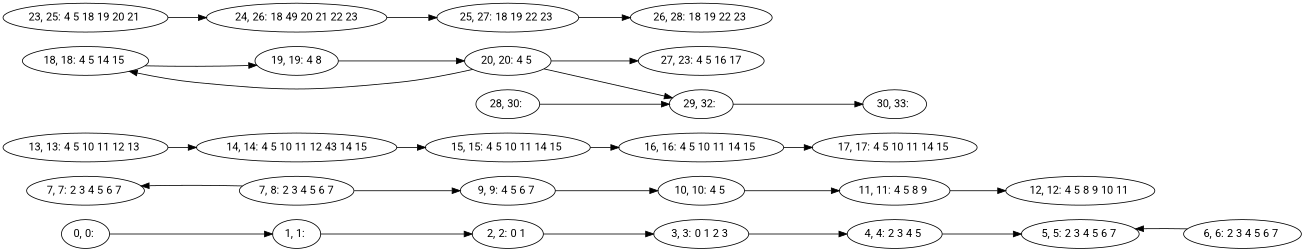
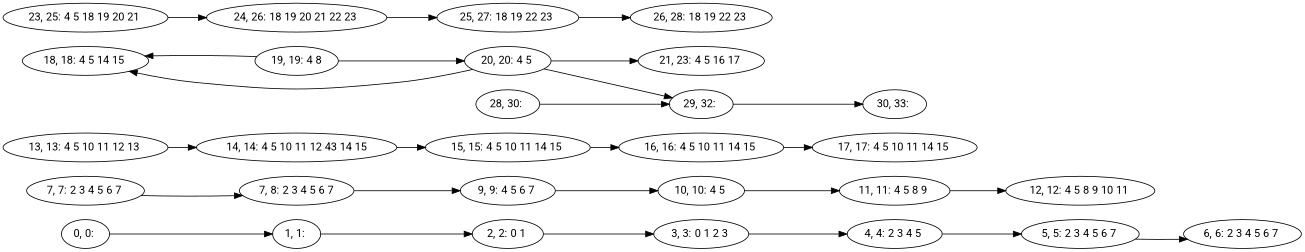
node "24, 26: 18 49 20 21 22 23": label "24, 26: 18 49 20 21 22 23" -> "24, 26: 18 19 20 21 22 23"
node "27, 23: 4 5 16 17": label "27, 23: 4 5 16 17" -> "21, 23: 4 5 16 17"
edge "18, 18: 4 5 14 15" -> "19, 19: 4 8": reversed
edge "7, 8: 2 3 4 5 6 7" -> "7, 7: 2 3 4 5 6 7": reversed
edge "6, 6: 2 3 4 5 6 7" -> "5, 5: 2 3 4 5 6 7": reversed
